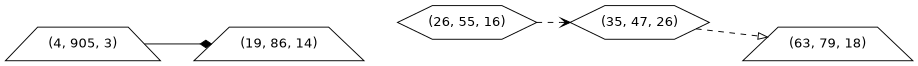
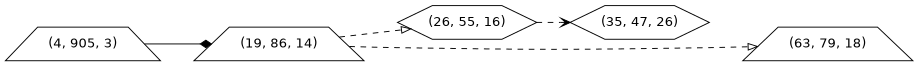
edge "(35, 47, 26)" -> "(63, 79, 18)": now "(19, 86, 14)" -> "(63, 79, 18)"
edge "(19, 86, 14)" -> "(26, 55, 16)": added
